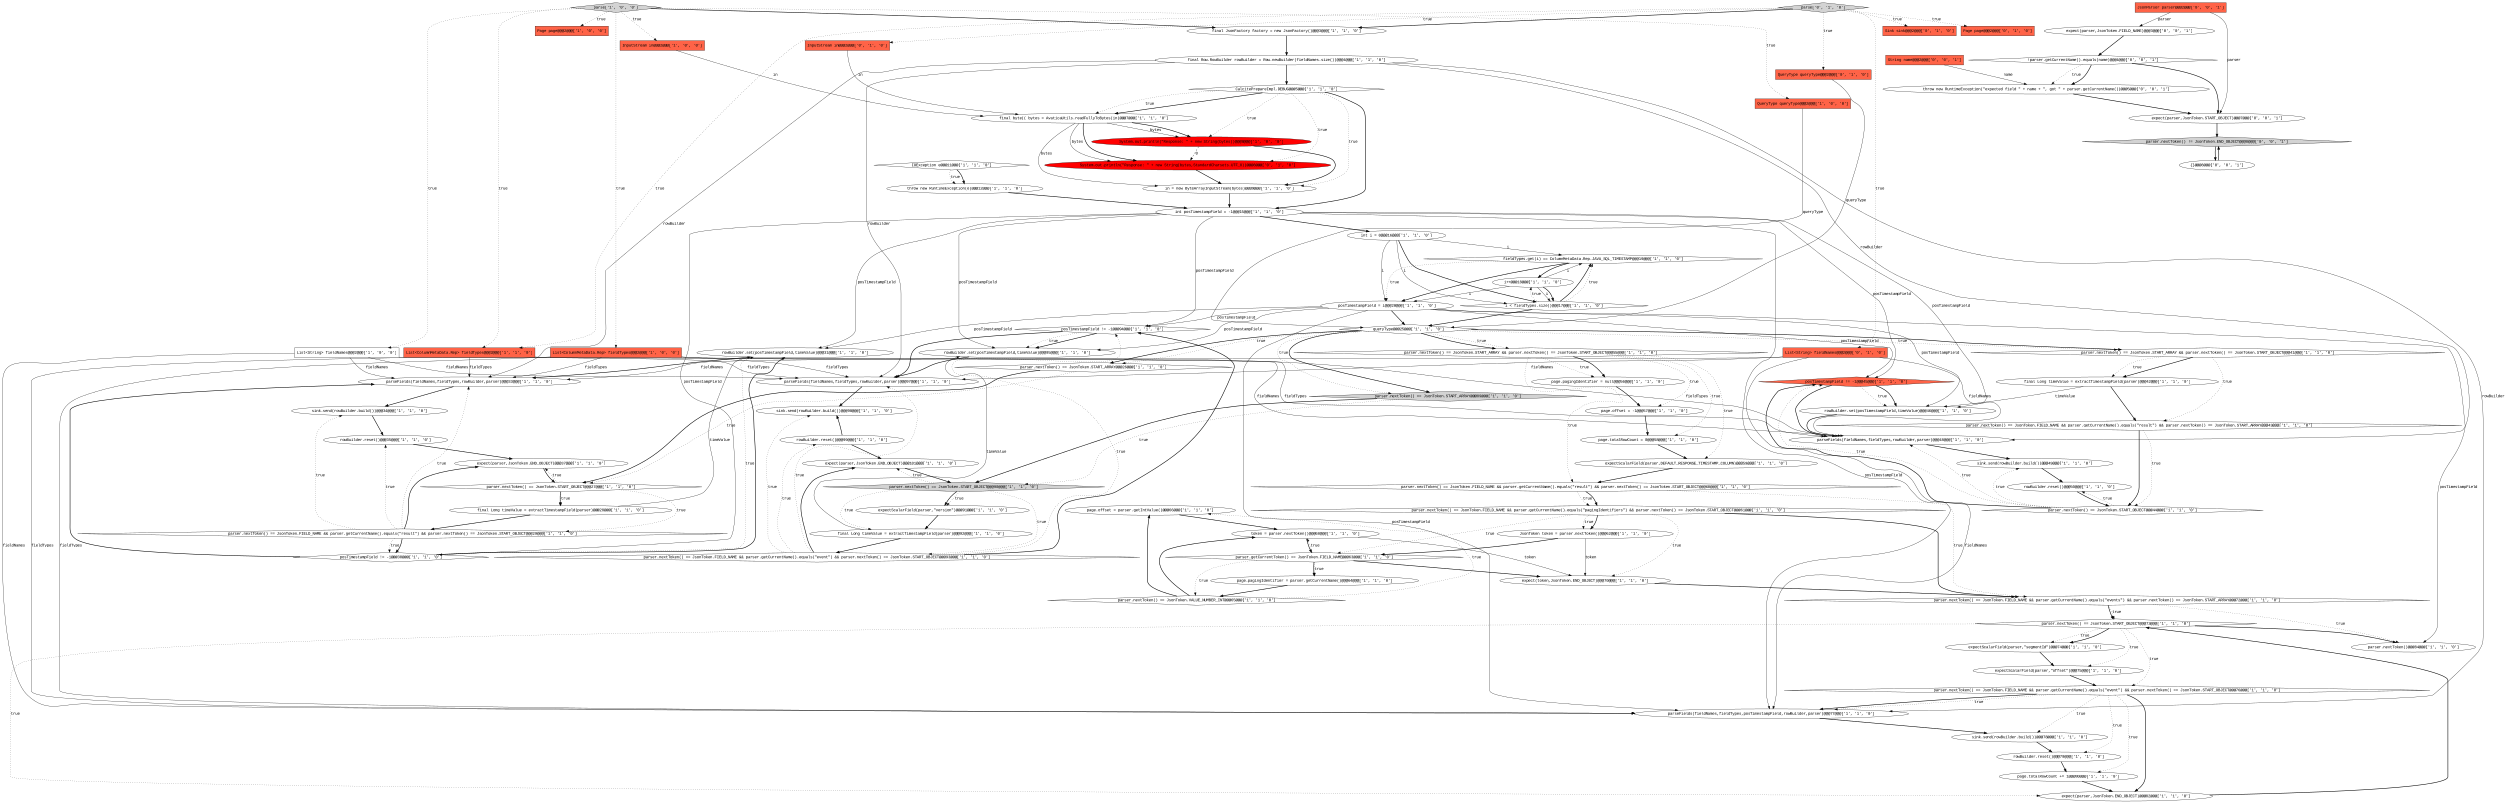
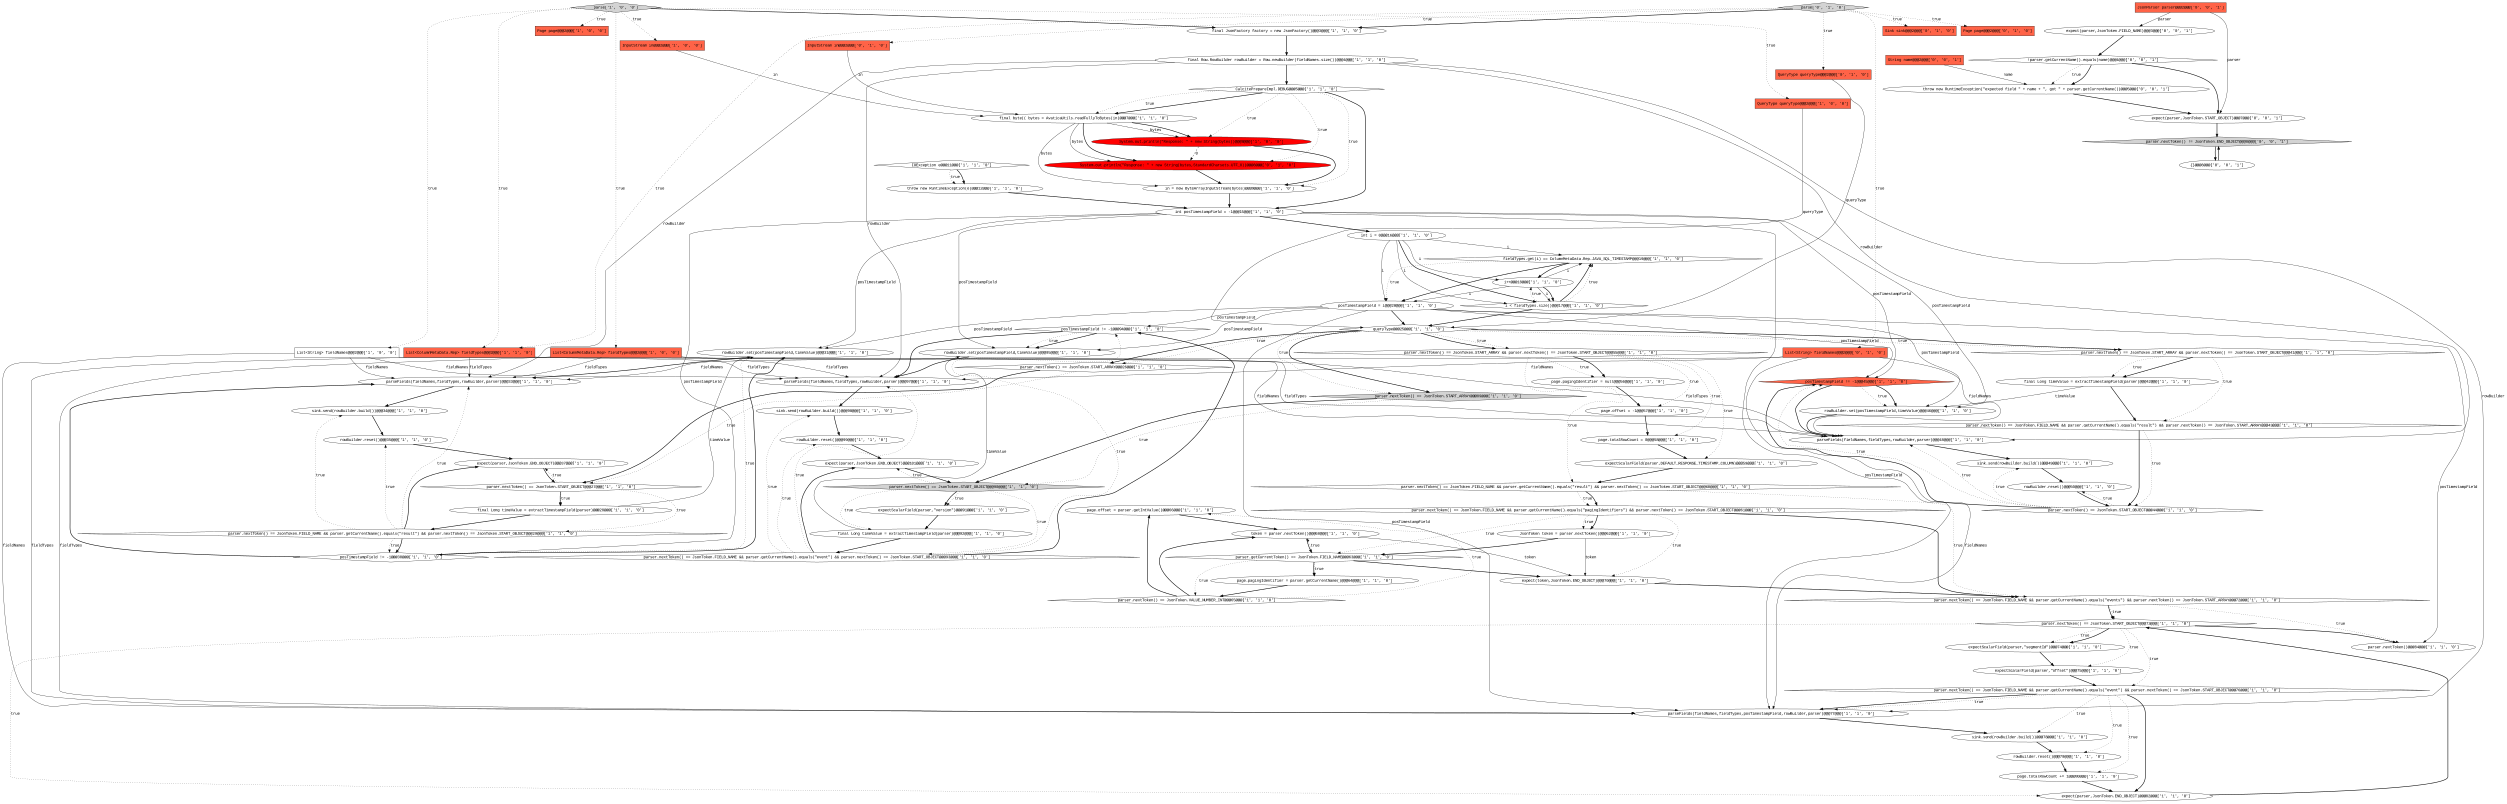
edge "int i = 0@@@16@@@['1', '1', '0']" -> "i++@@@18@@@['1', '1', '0']": added, label "i"
edge "int posTimestampField = -1@@@15@@@['1', '1', '0']" -> "posTimestampField != -1@@@94@@@['1', '1', '0']": removed, label "posTimestampField"
edge "rowBuilder.reset()@@@99@@@['1', '1', '0']" -> "sink.send(rowBuilder.build())@@@98@@@['1', '1', '0']": reversed
